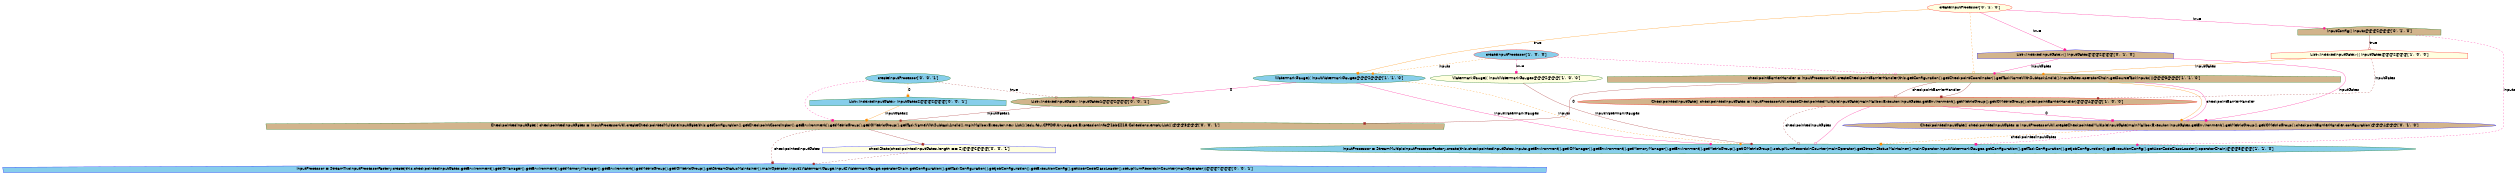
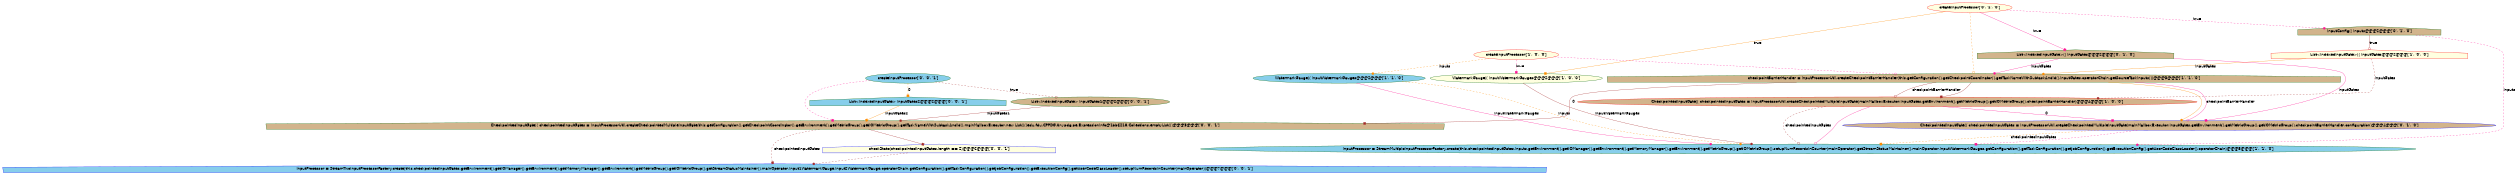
edge "createInputProcessor['0', '1', '0']" -> "InputConfig(( inputs@@@2@@@['0', '1', '0']": style solid -> dashed
edge "createInputProcessor['0', '1', '0']" -> "WatermarkGauge(( inputWatermarkGauges@@@2@@@['1', '1', '0']": now "createInputProcessor['0', '1', '0']" -> "WatermarkGauge(( inputWatermarkGauges@@@2@@@['1', '0', '0']"
node "createInputProcessor['1', '0', '0']": fillcolor skyblue -> lightyellow
node "List<IndexedInputGate>(( inputGates@@@2@@@['0', '1', '0']": color blue -> darkgreen
edge "WatermarkGauge(( inputWatermarkGauges@@@2@@@['1', '1', '0']" -> "List<IndexedInputGate> inputGates1@@@2@@@['0', '0', '1']": removed, label "0"
